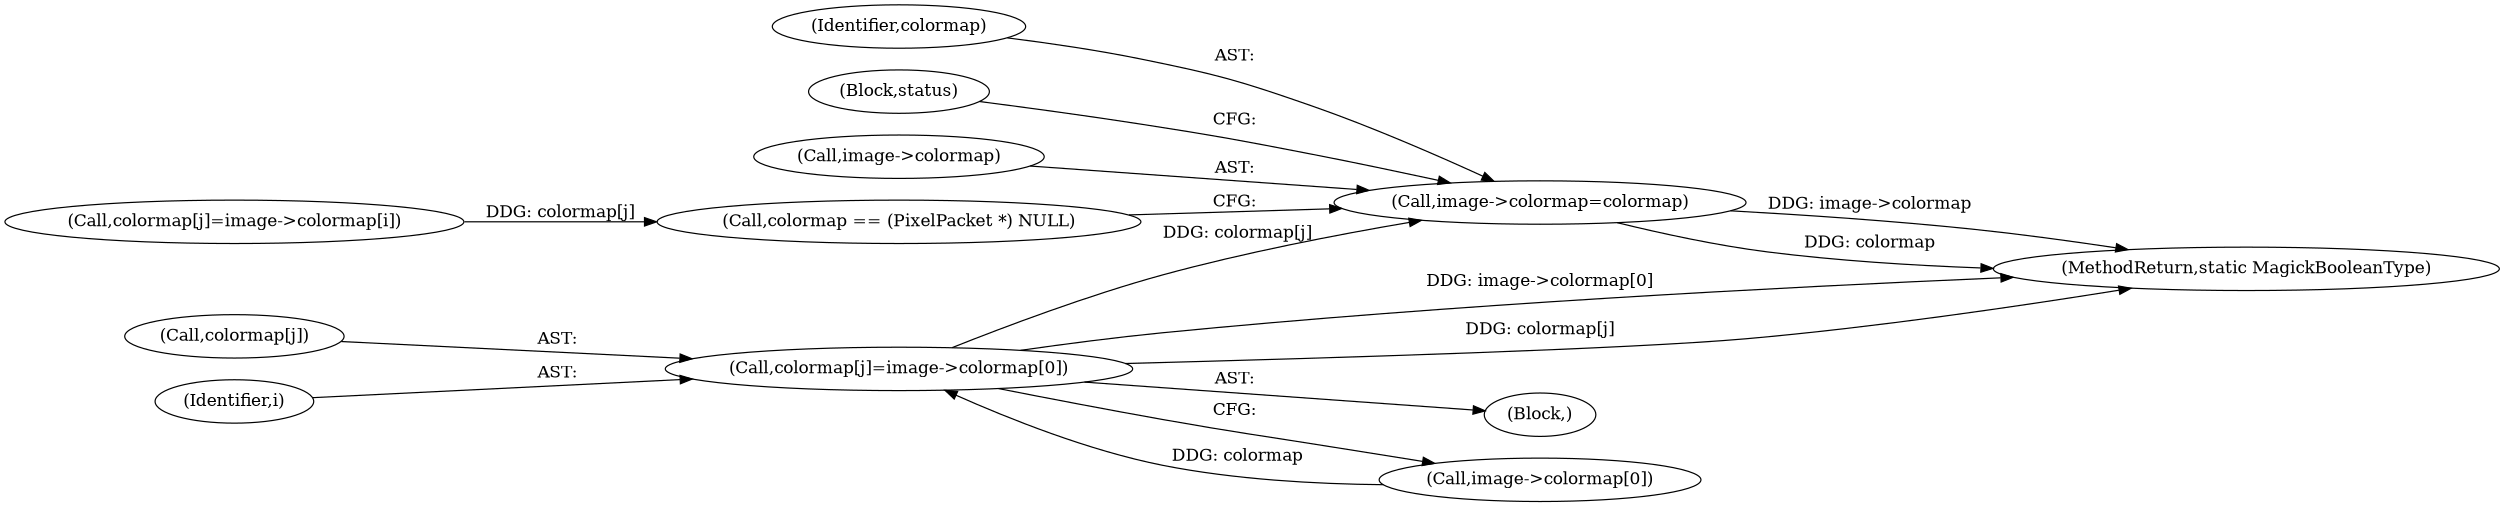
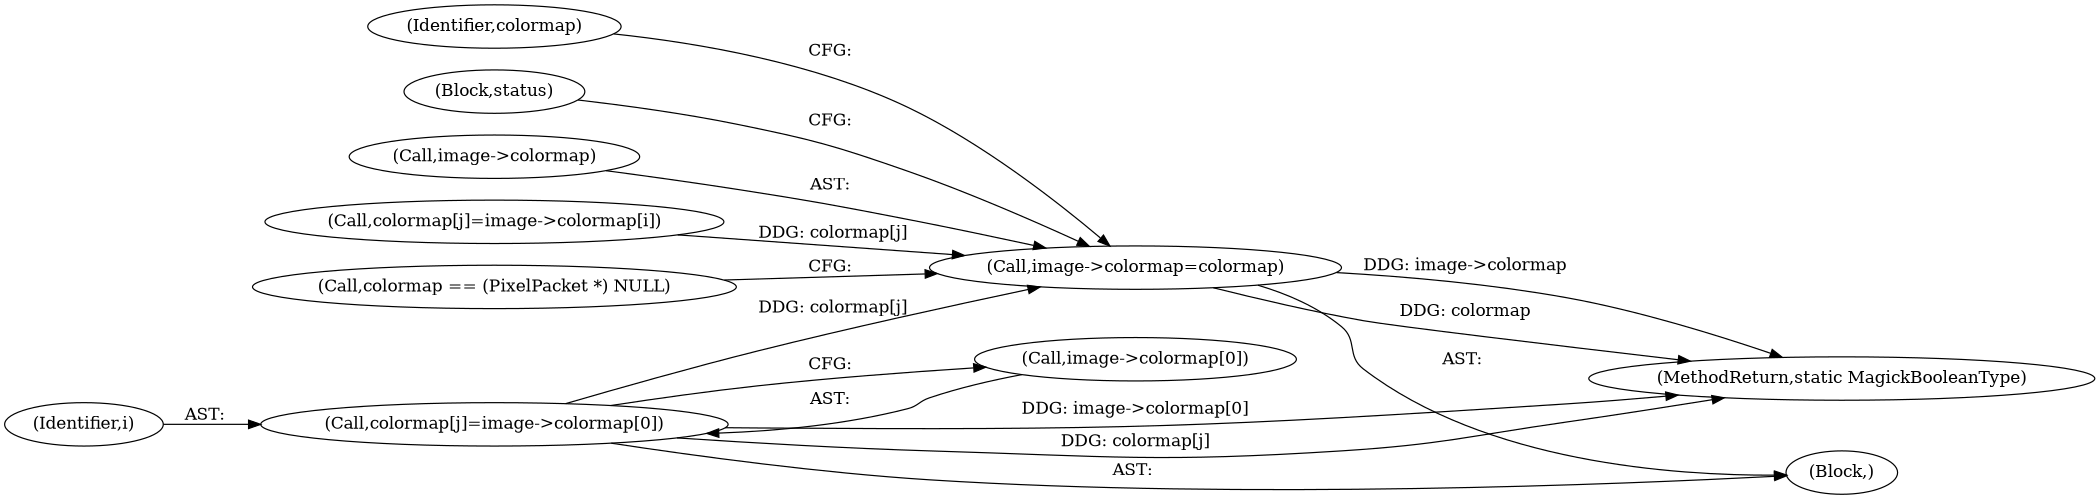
edge "(Identifier,colormap)" -> "(Call,image->colormap=colormap)": label "AST: " -> "CFG: "
edge "(Call,colormap[j]=image->colormap[i])" -> "(Call,colormap == (PixelPacket *) NULL)": now "(Call,colormap[j]=image->colormap[i])" -> "(Call,image->colormap=colormap)"
node "(Call,colormap[j])": removed
edge "(Call,image->colormap=colormap)" -> "(Block,)": added, label "AST:"
edge "(Call,image->colormap[0])" -> "(Call,colormap[j]=image->colormap[0])": label "DDG: colormap" -> "AST: "
